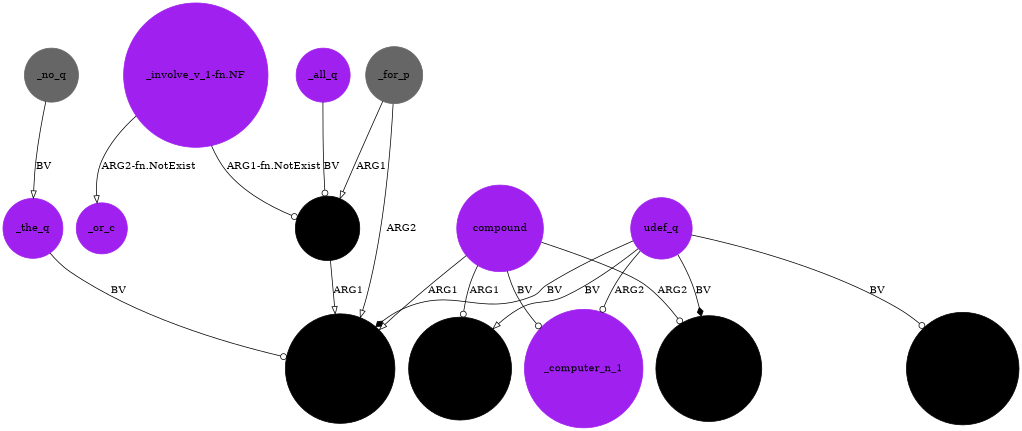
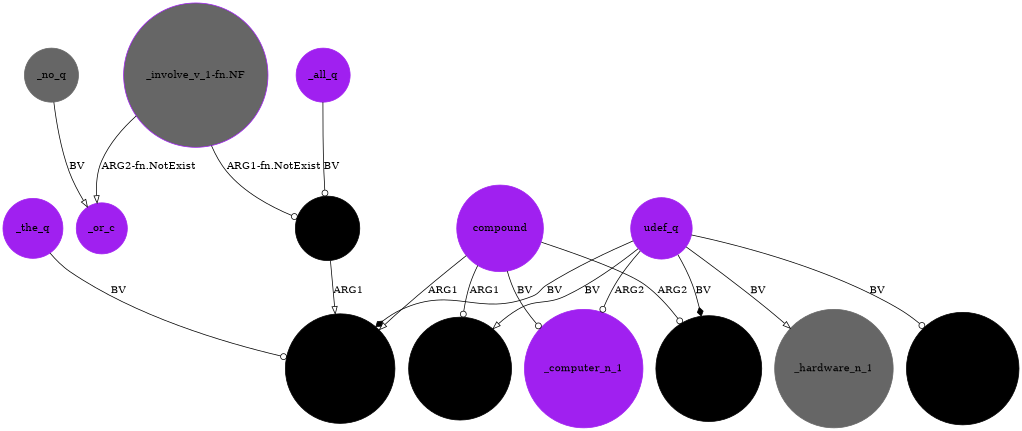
node "_involve_v_1-fn.NF": fillcolor purple -> gray40
node "_for_p": removed
edge "_no_q" -> "_the_q": now "_no_q" -> "_or_c"
node "_hardware_n_1": added
